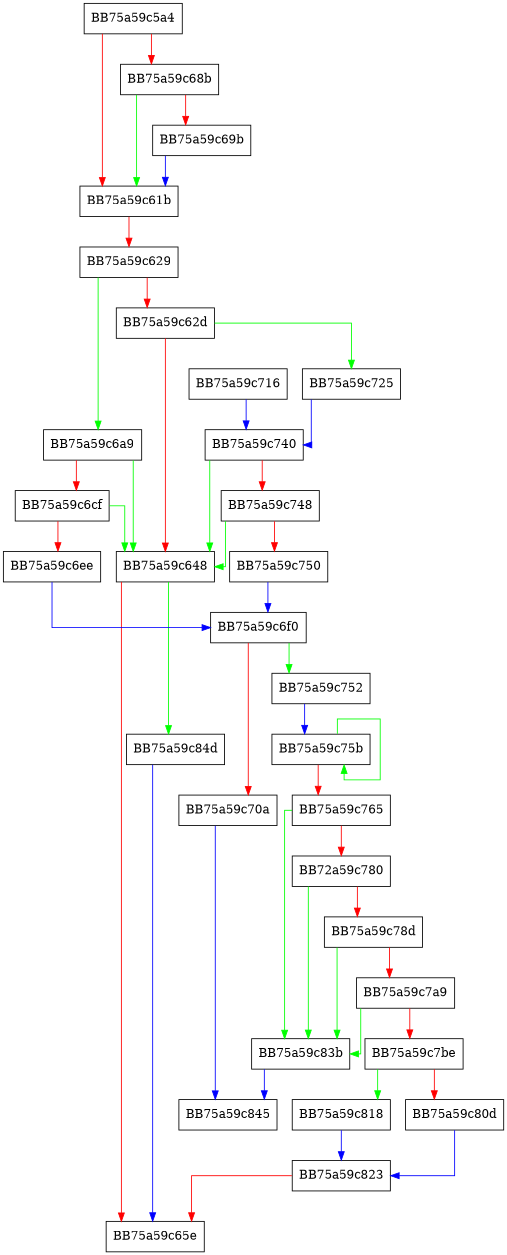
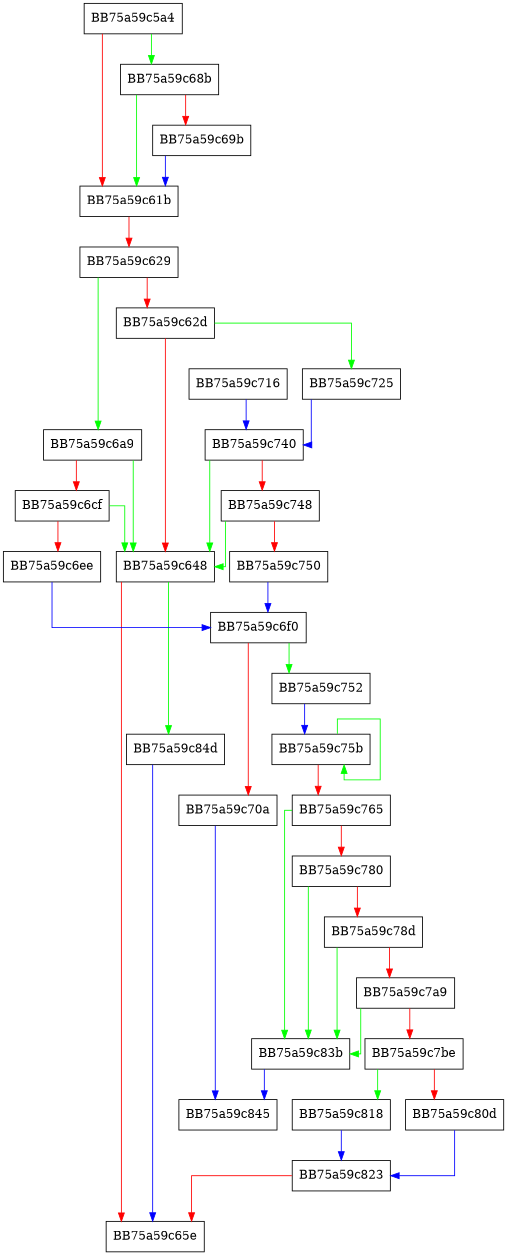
edge "BB75a59c5a4" -> "BB75a59c68b": color red -> green
node "BB72a59c780": label "BB72a59c780" -> "BB75a59c780"
